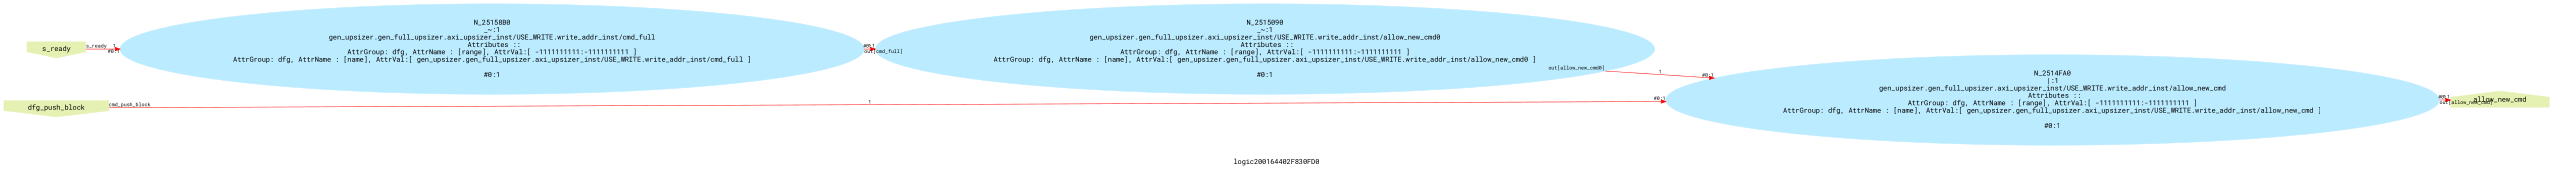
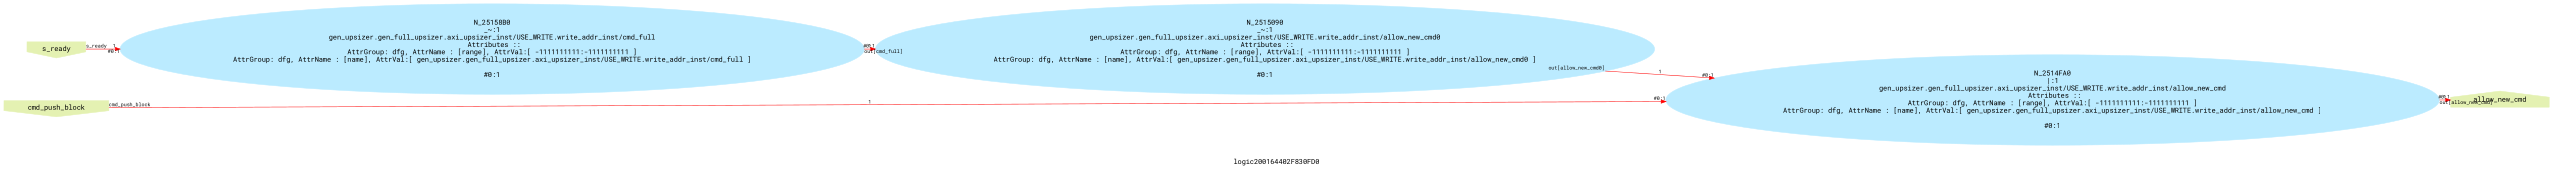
node "dfg_push_block": label "dfg_push_block" -> "cmd_push_block"
